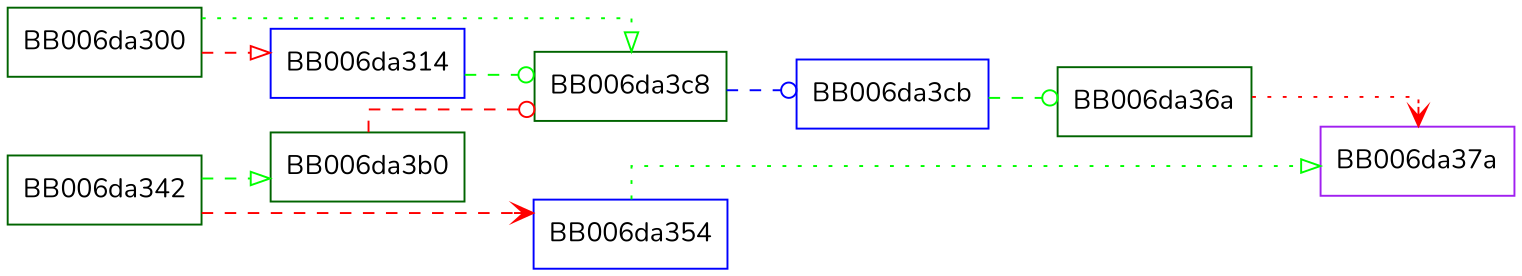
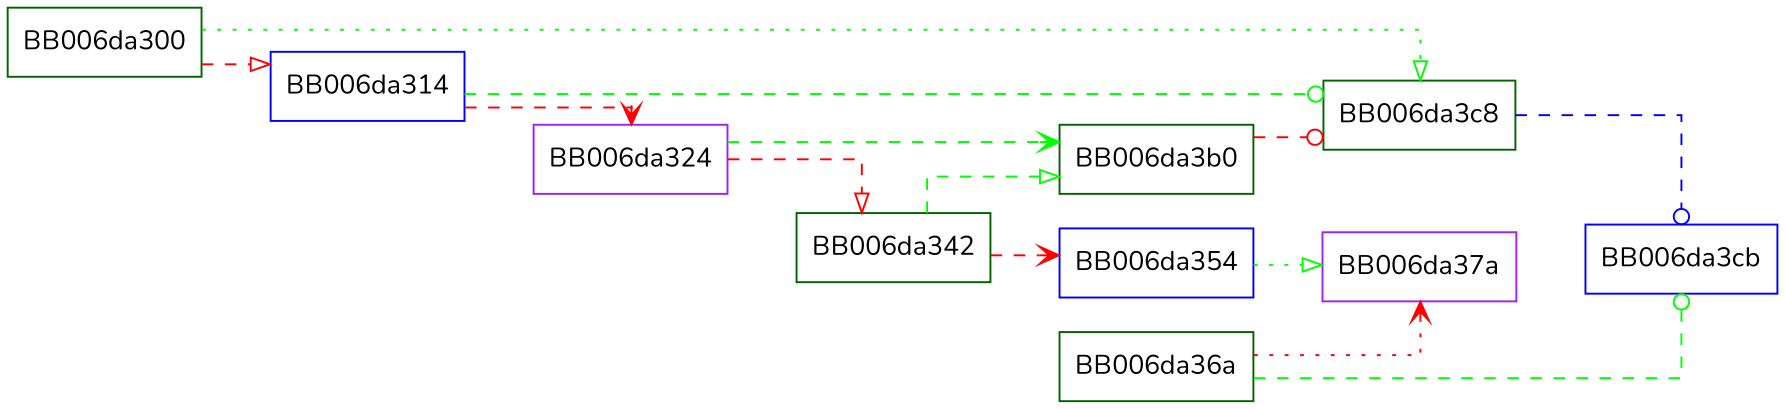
edge "BB006da3cb" -> "BB006da36a": reversed
node "BB006da324": added
